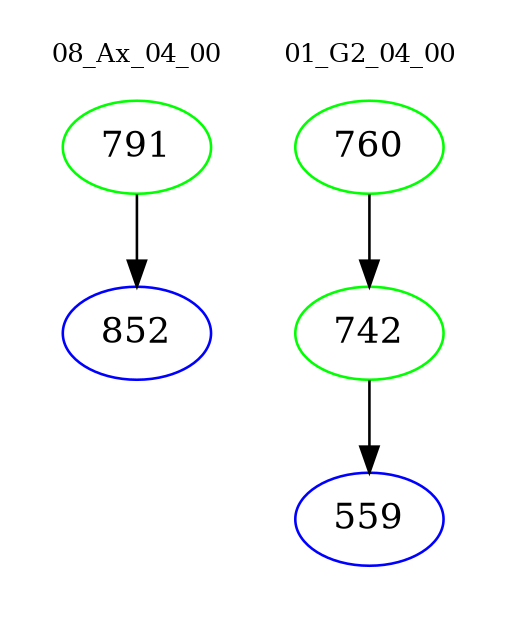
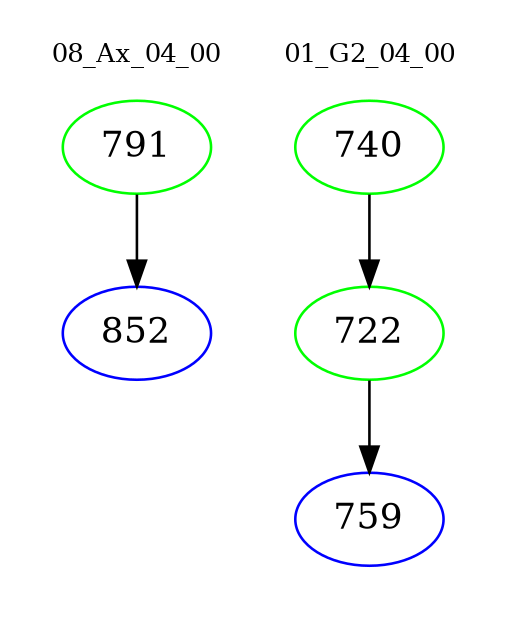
node "760": label "760" -> "740"
node "742": label "742" -> "722"
node "559": label "559" -> "759"
